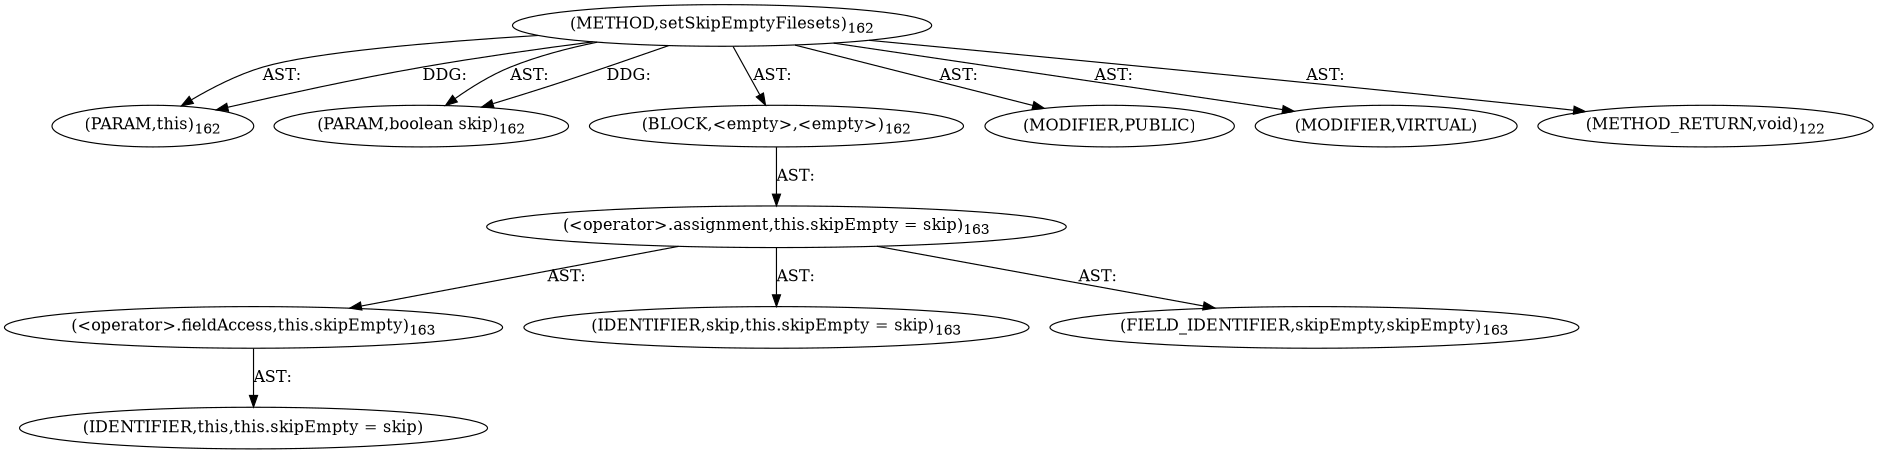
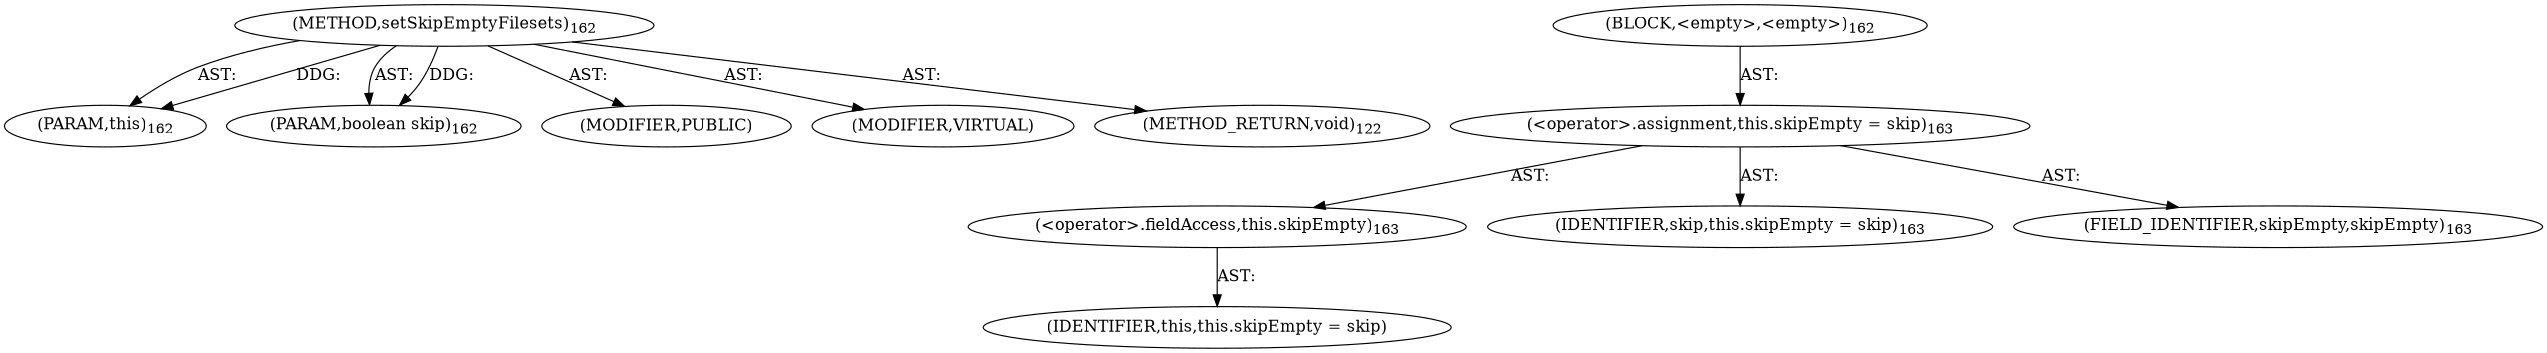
edge "(METHOD,setSkipEmptyFilesets)" -> "(BLOCK,<empty>,<empty>)": removed, label "AST:"
